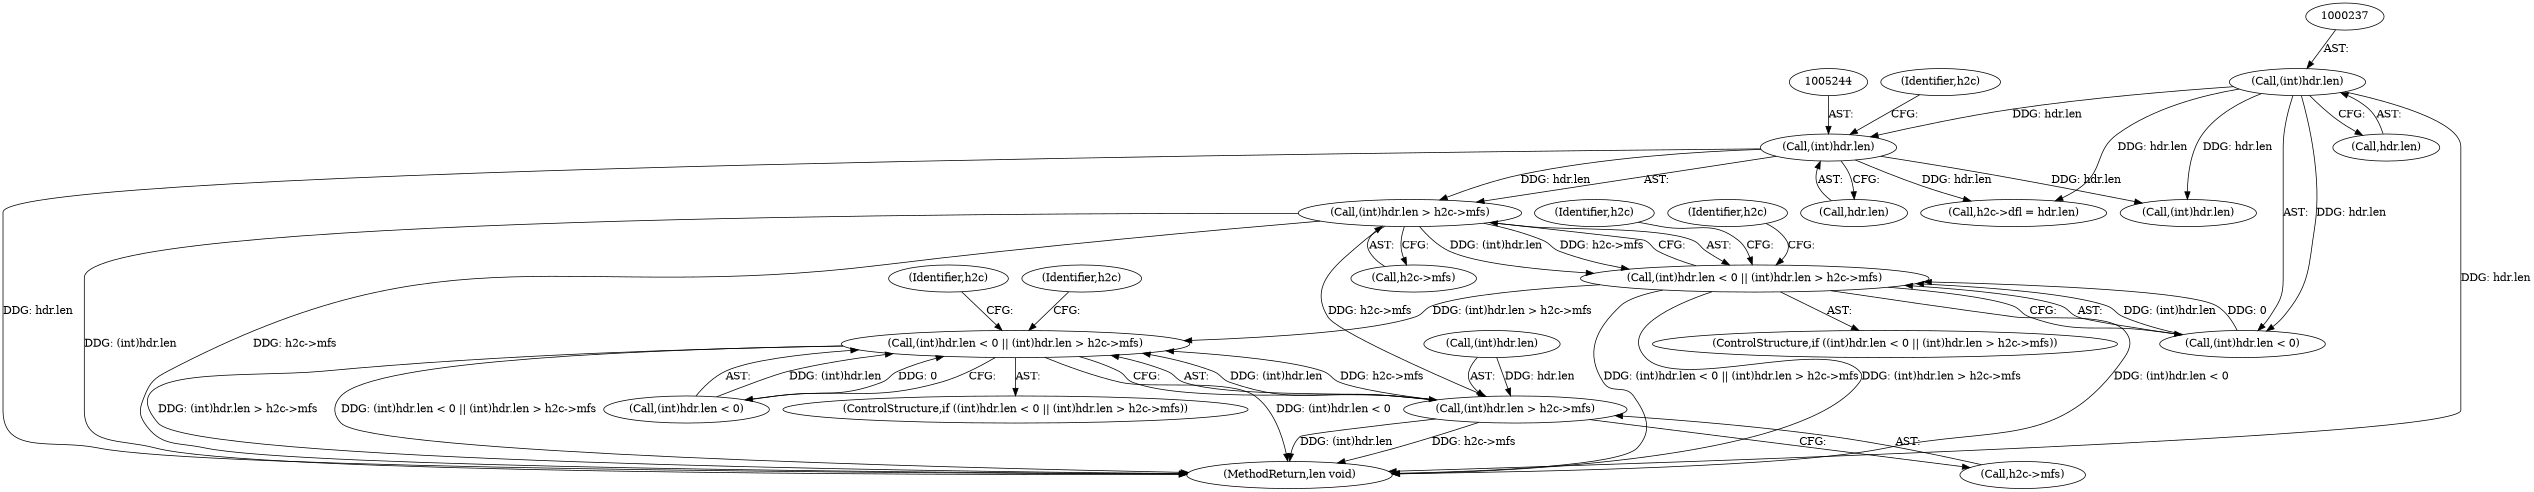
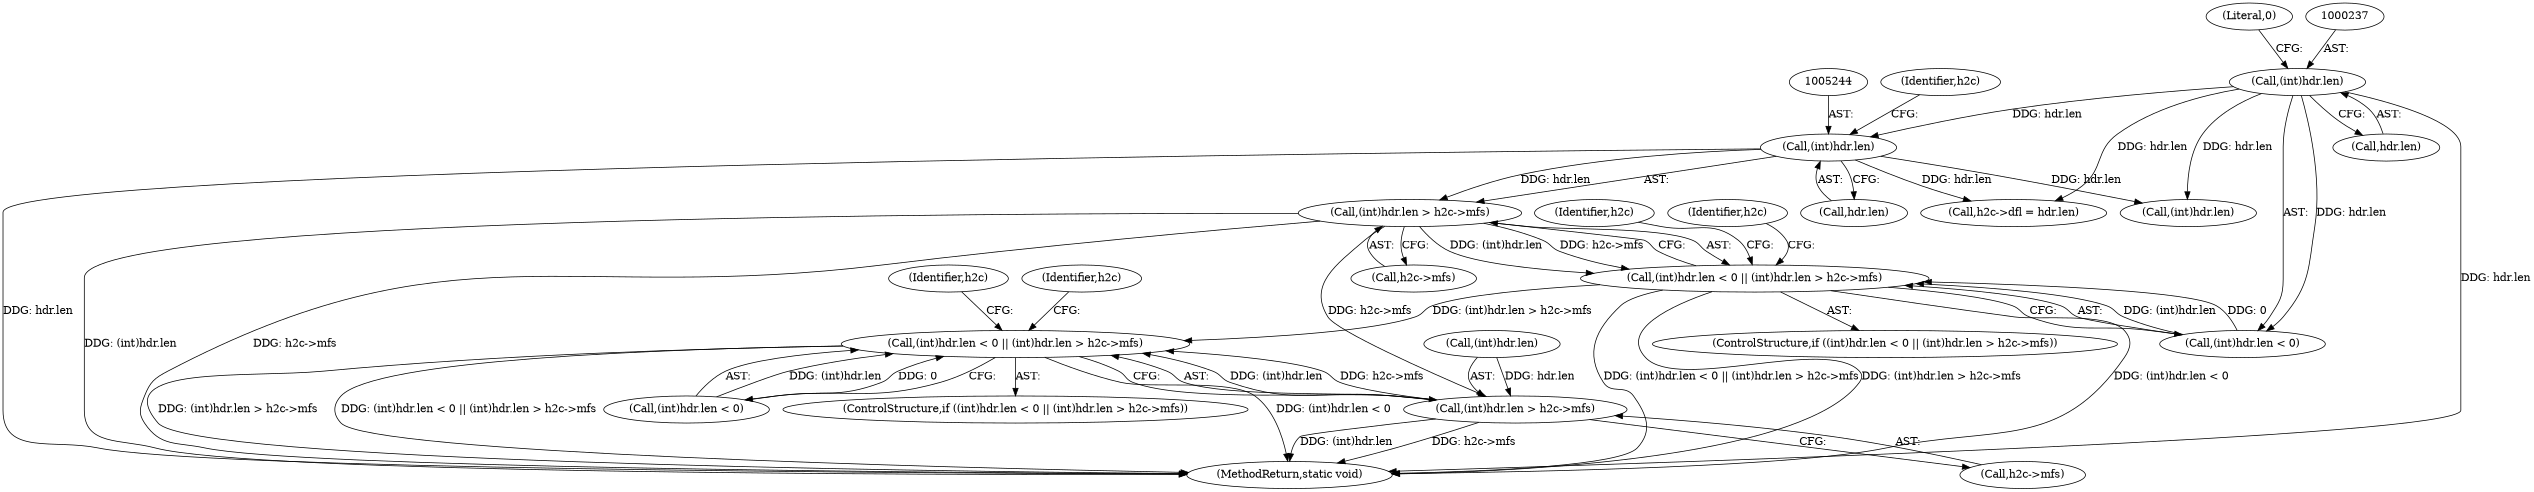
node "(Literal,0)": added
node "(MethodReturn,len void)": label "(MethodReturn,len void)" -> "(MethodReturn,static void)"
